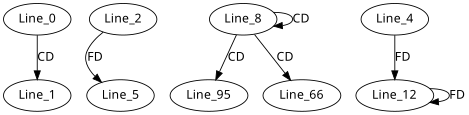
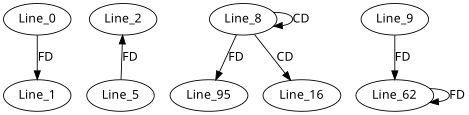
node "Line_4": label "Line_4" -> "Line_9"
edge "Line_2" -> "Line_5": reversed
edge "Line_0" -> "Line_1": label "CD" -> "FD"
edge "Line_8" -> "Line_95": label "CD" -> "FD"
node "Line_66": label "Line_66" -> "Line_16"
node "Line_12": label "Line_12" -> "Line_62"
